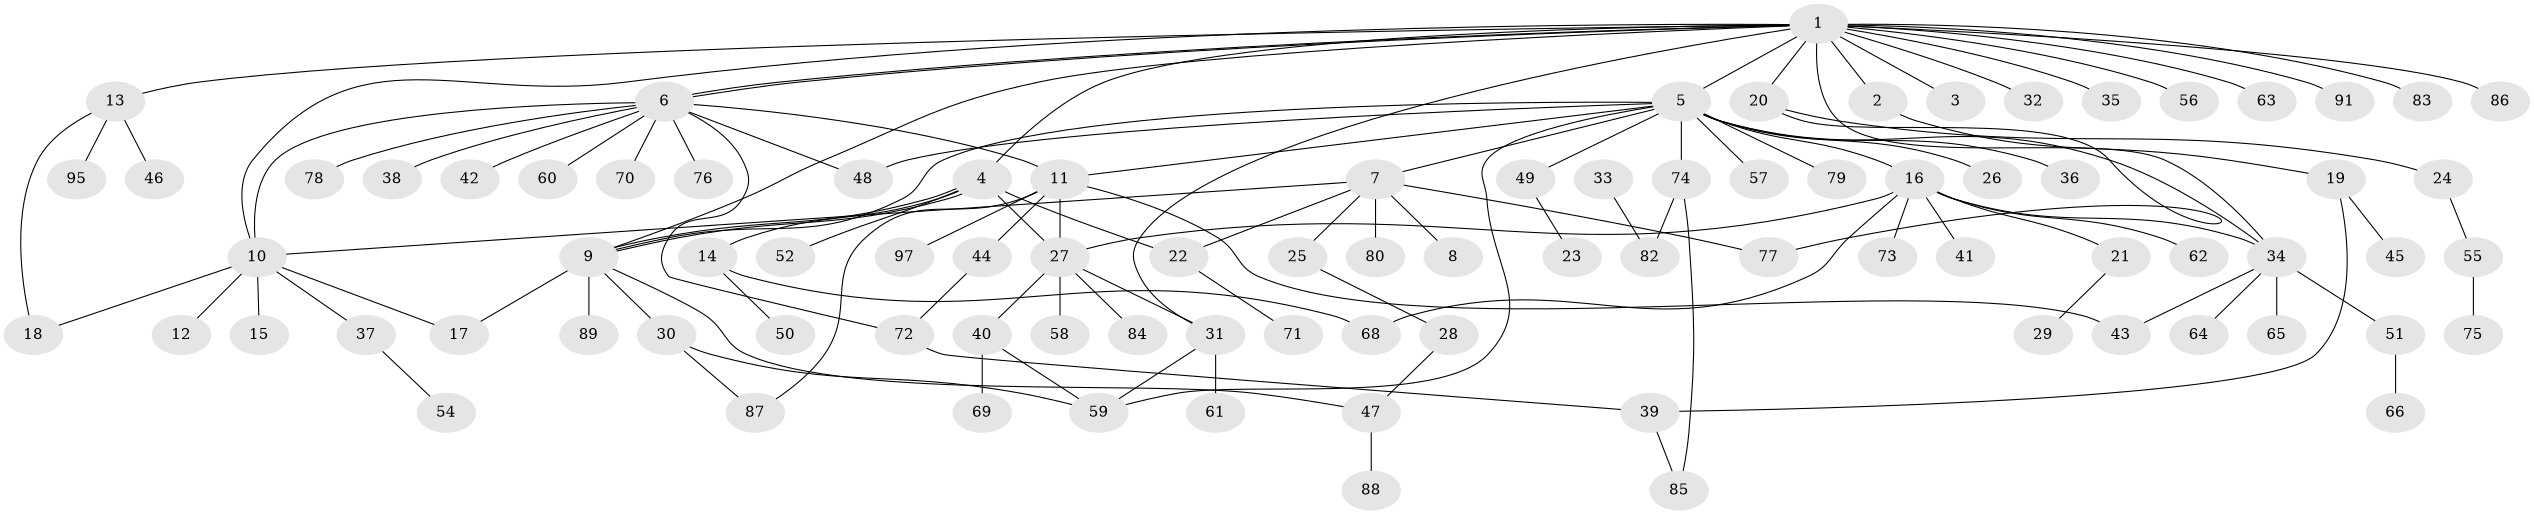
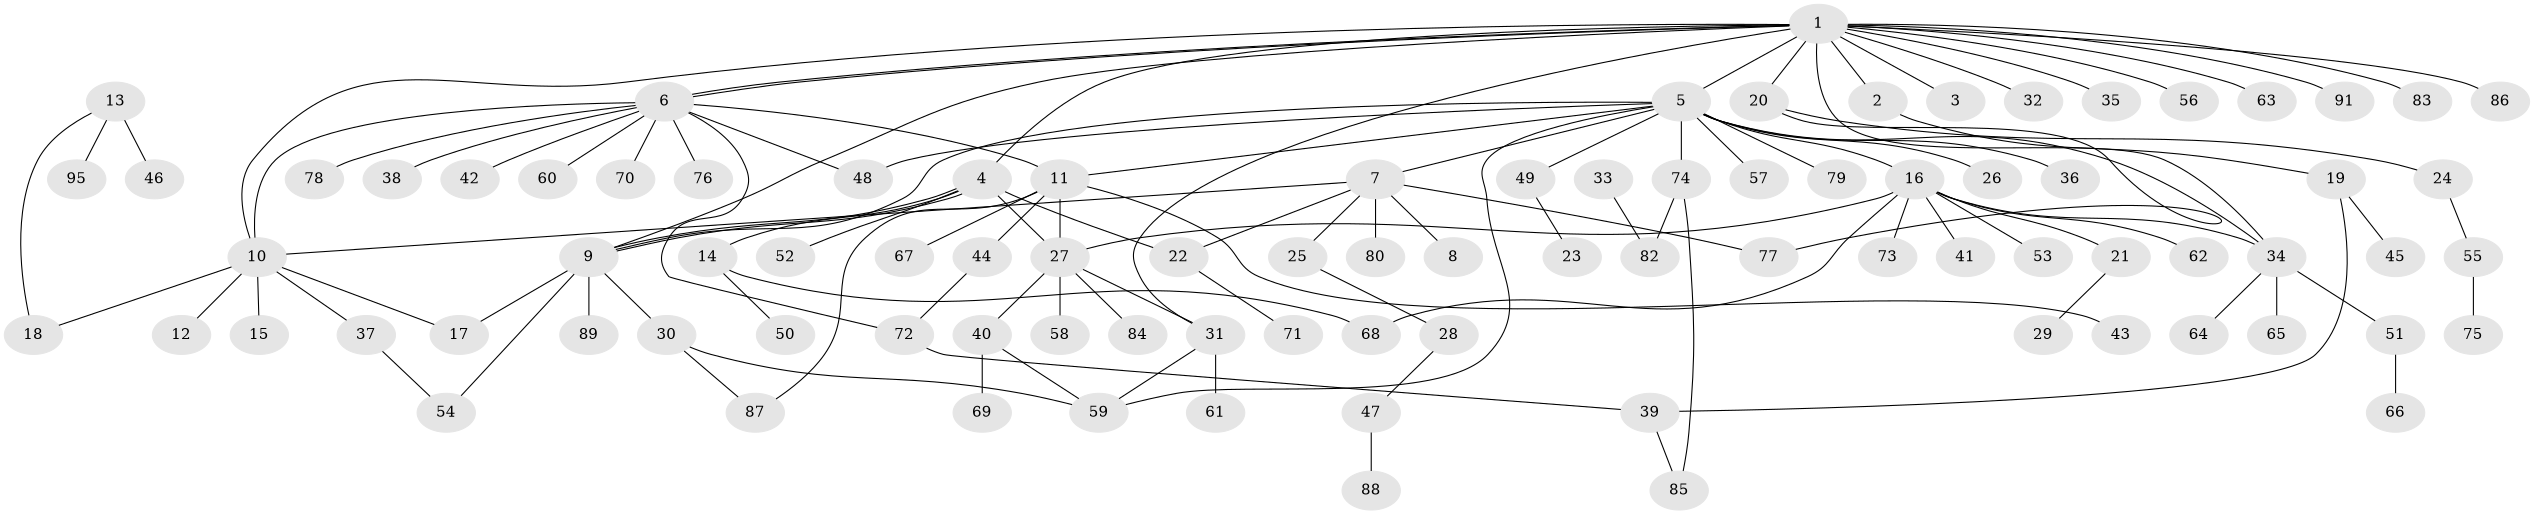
edge "1" -- "13": removed
node "97": label "97" -> "67"
node "53": added
edge "34" -- "43": removed
edge "9" -- "47": now "9" -- "54"
